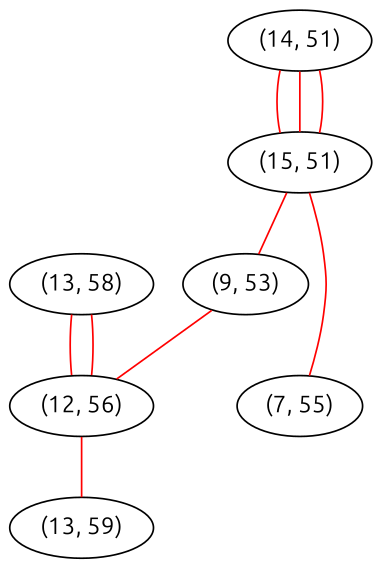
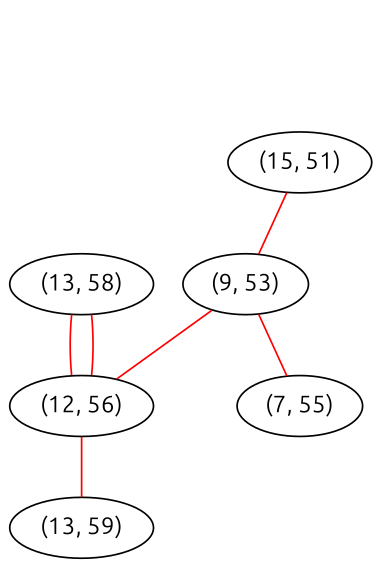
node "(14, 51)": removed
edge "(15, 51)" -- "(7, 55)": now "(9, 53)" -- "(7, 55)"
